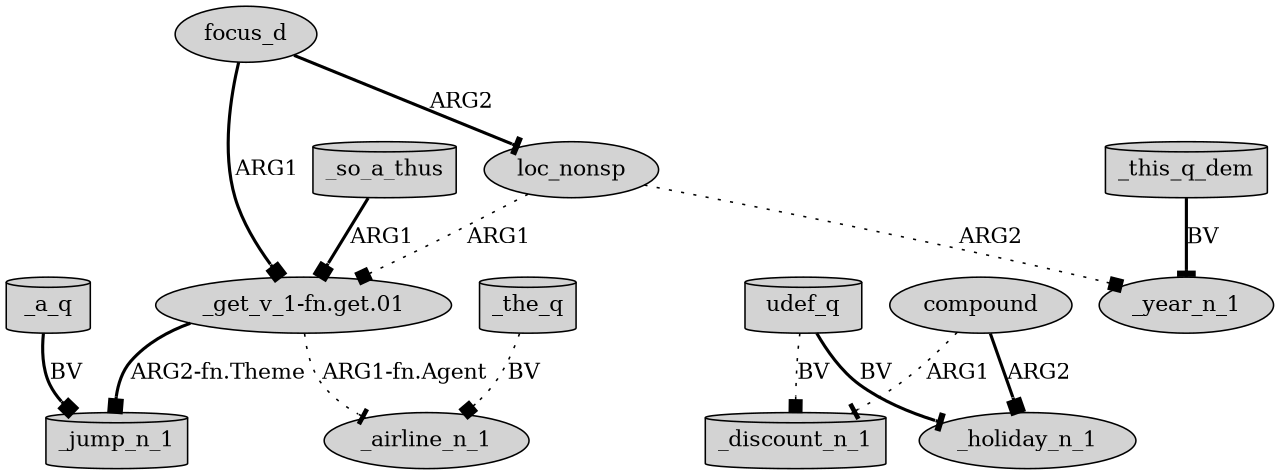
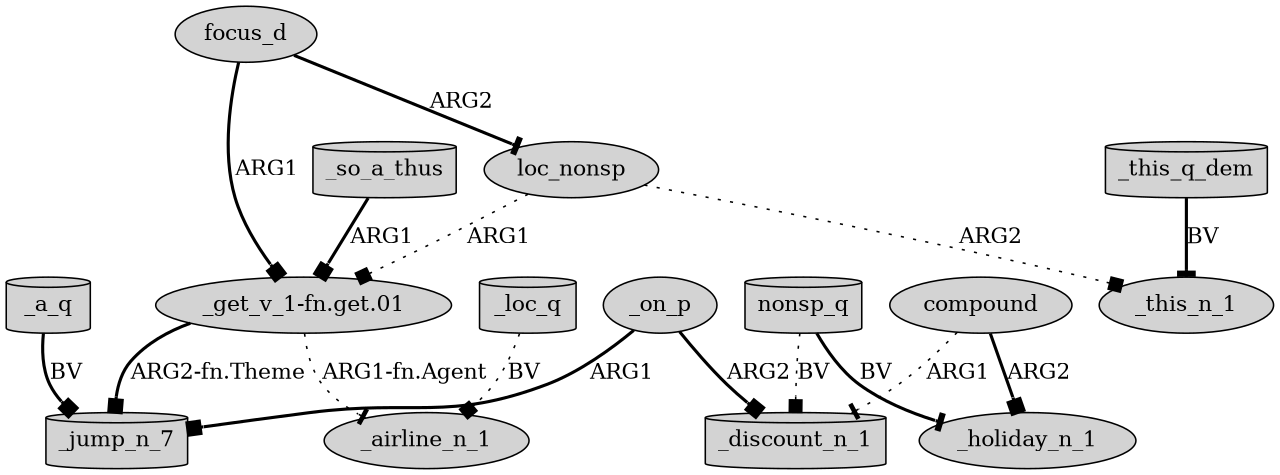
node "_the_q": label "_the_q" -> "_loc_q"
node "_on_p": added
node "udef_q": label "udef_q" -> "nonsp_q"
node "_year_n_1": label "_year_n_1" -> "_this_n_1"
node "_jump_n_1": label "_jump_n_1" -> "_jump_n_7"
